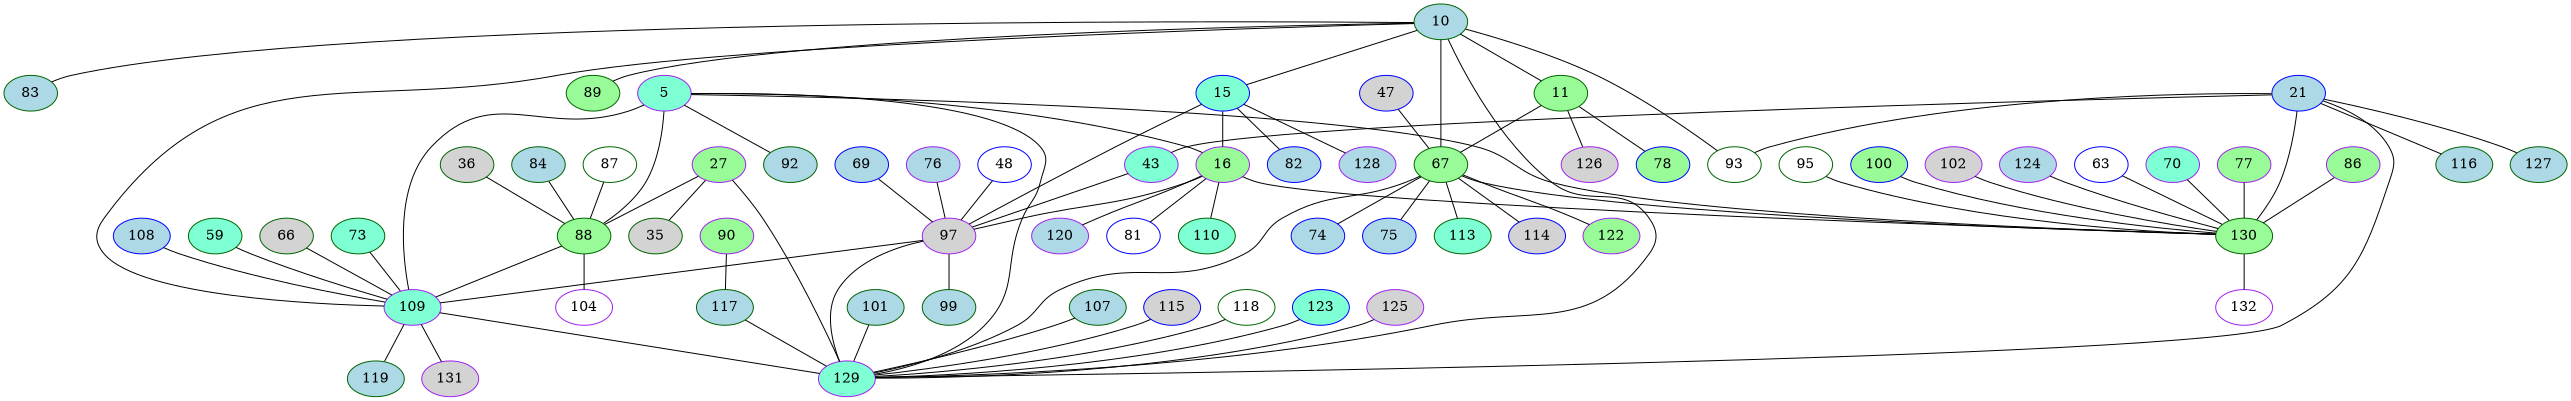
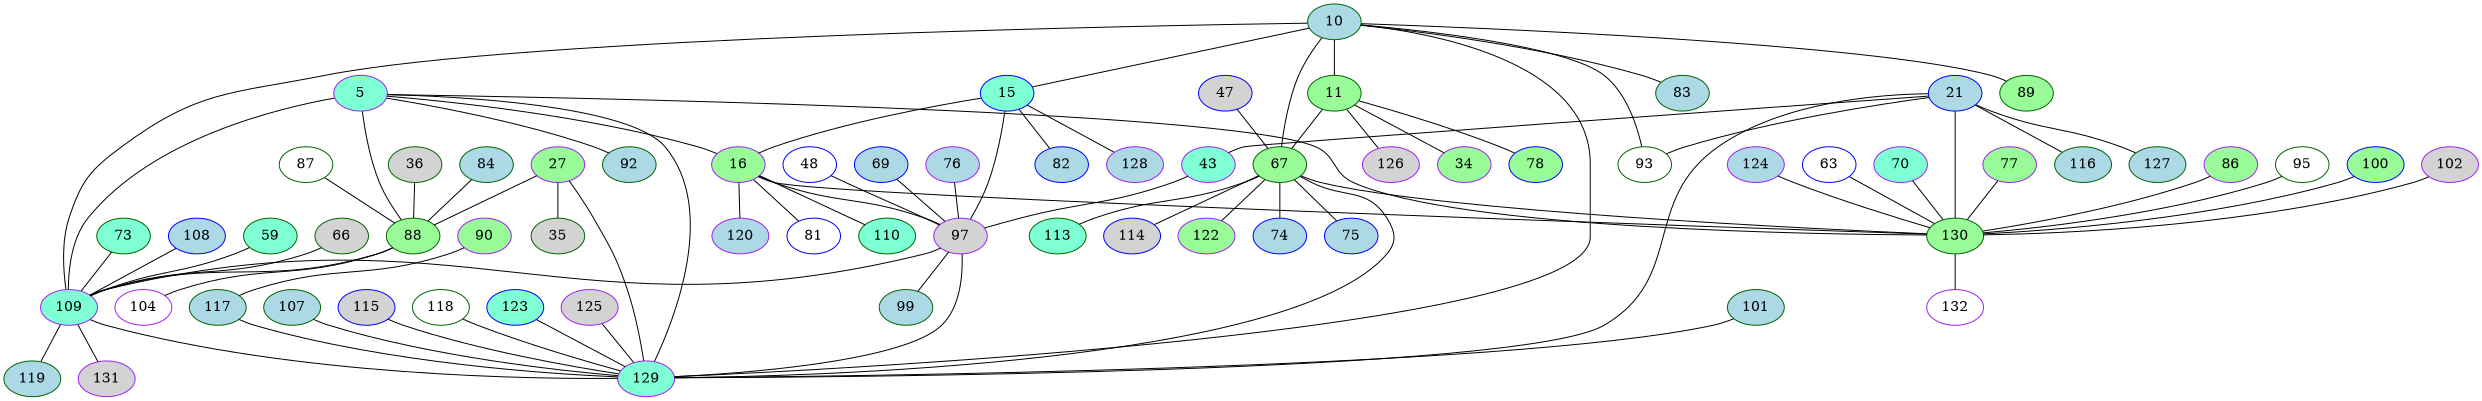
node "34": added
